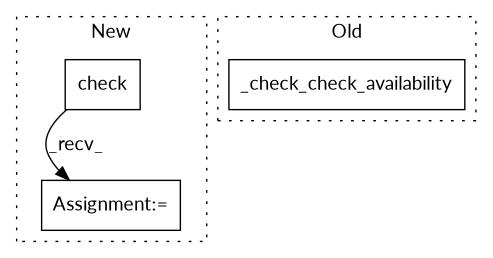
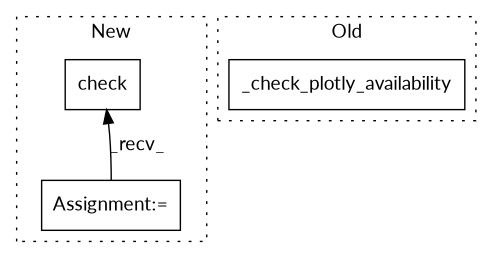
node "_check_check_availability": label "_check_check_availability" -> "_check_plotly_availability"
edge "check" -> "Assignment:=": reversed
